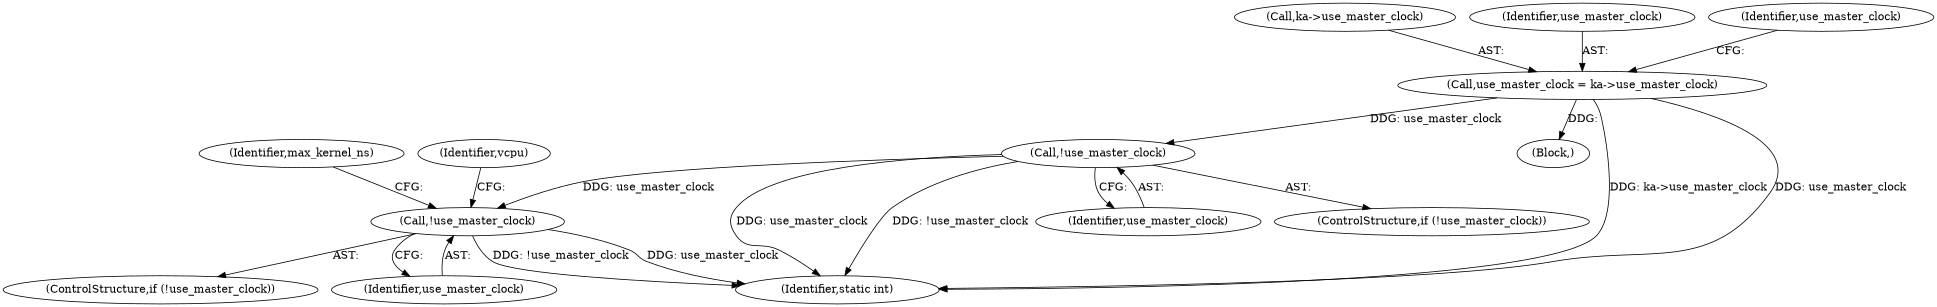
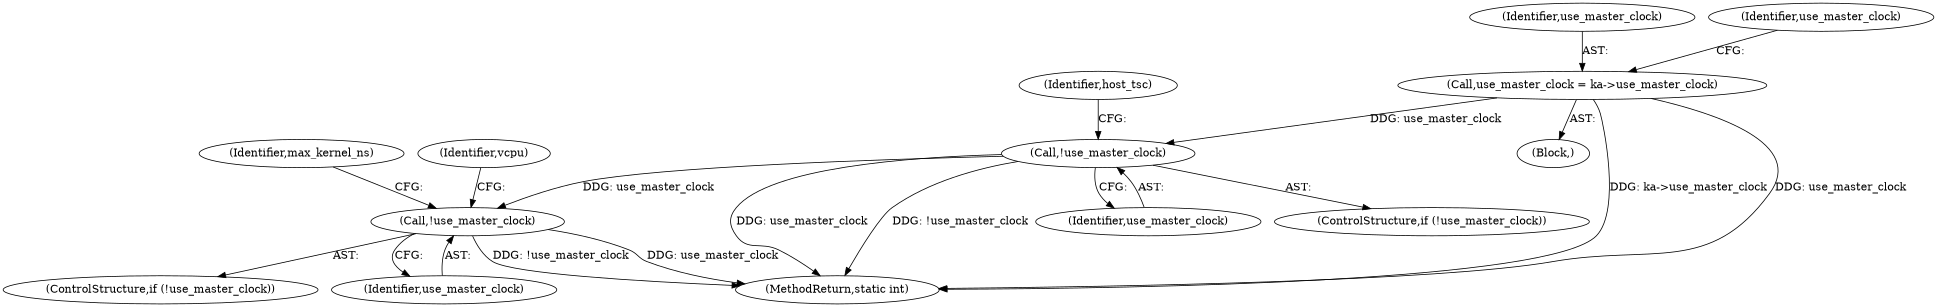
node "(Call,ka->use_master_clock)": removed
node "(Identifier,host_tsc)": added
edge "(Call,use_master_clock = ka->use_master_clock)" -> "(Block,)": label "DDG: " -> "AST: "
node "(Identifier,static int)": label "(Identifier,static int)" -> "(MethodReturn,static int)"
